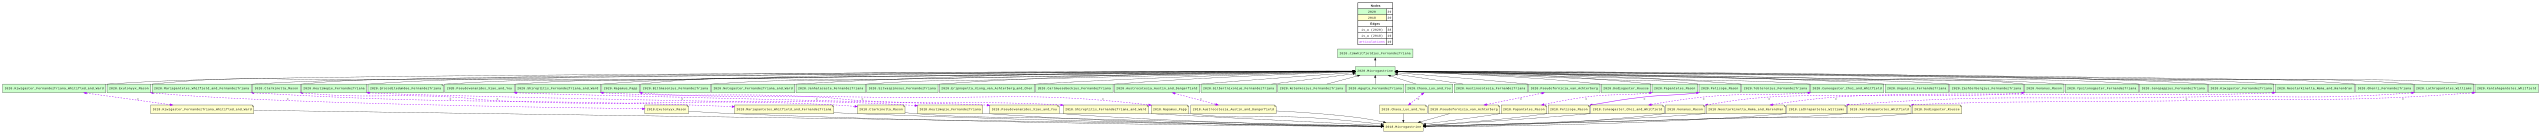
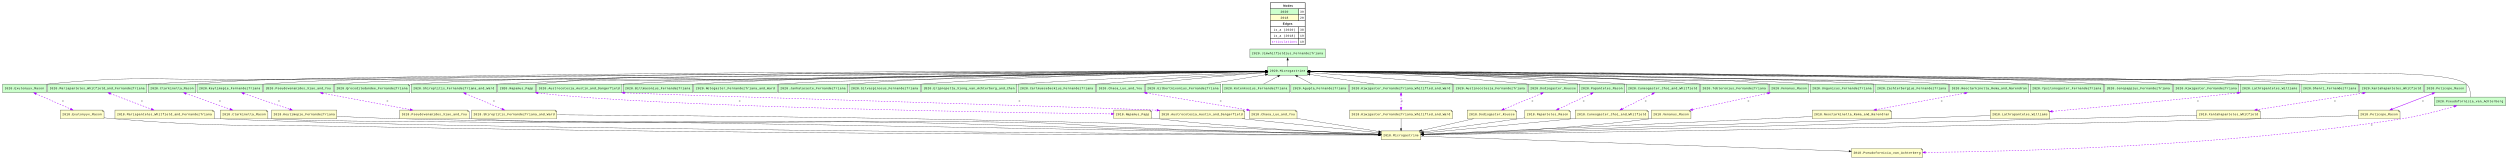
edge "2020.Pelicope_Mason" -> "2020.Microgastrine": removed
edge "2020.Dodiogaster_Rousse" -- "2018.Dodiogaster_Rousse": added, label "="
edge "2018.Pseudofornicia_van_Achterberg" -> "2018.Microgastrine": reversed
